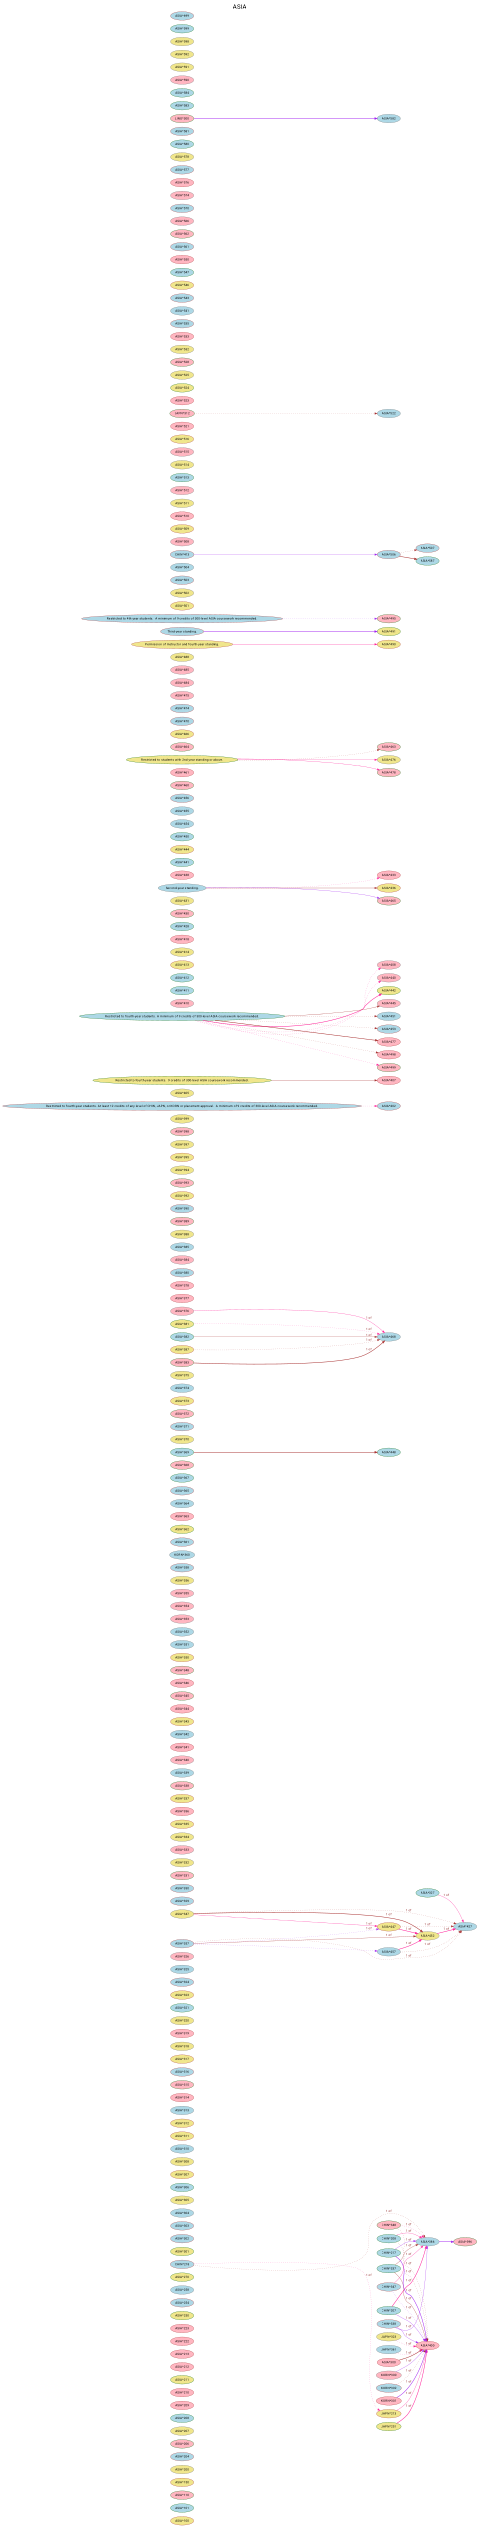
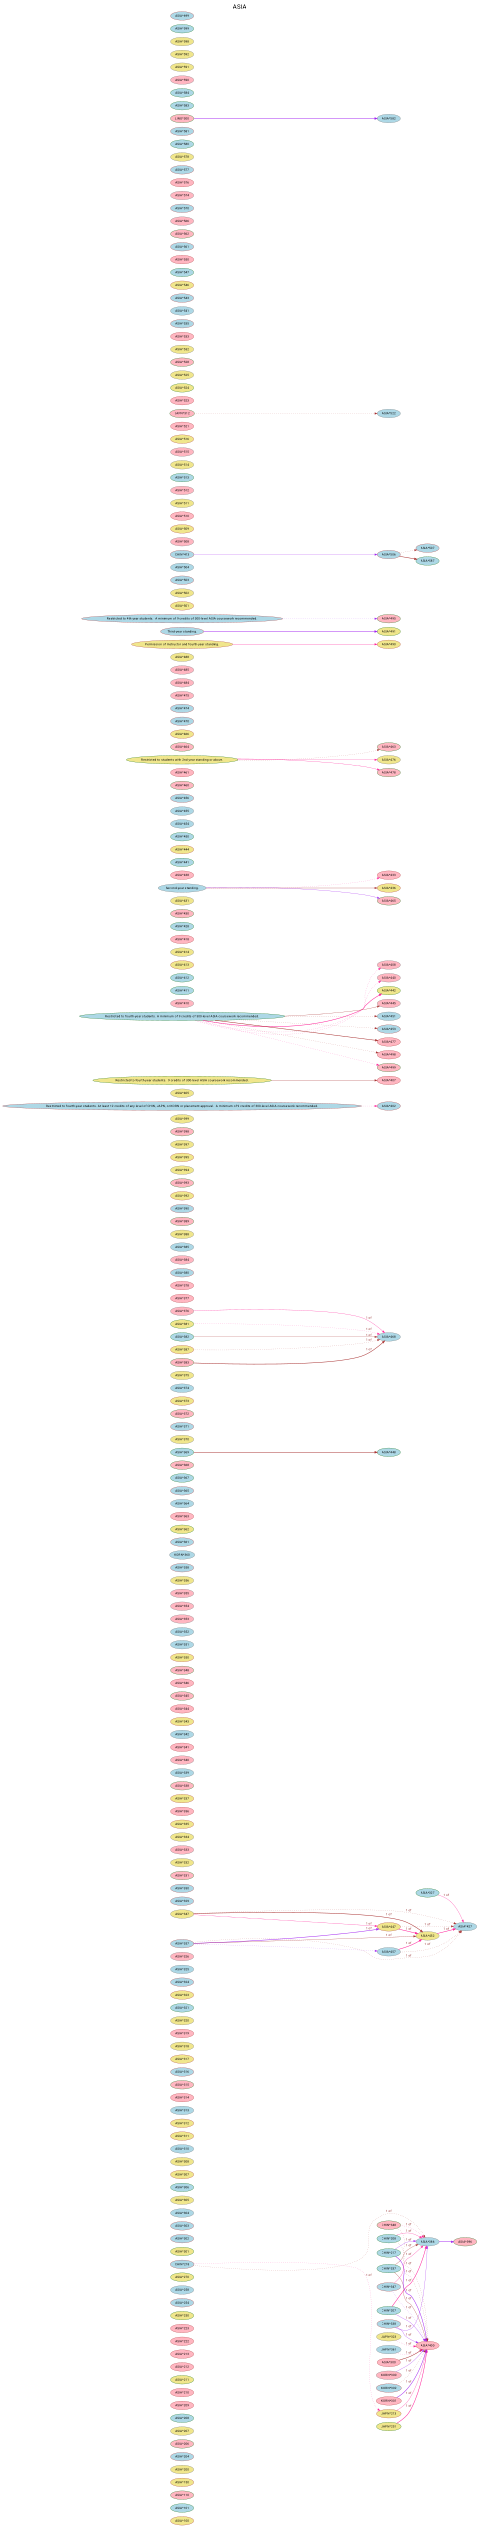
edge "ASIA*357" -> "ASIA*447": style dotted -> bold
